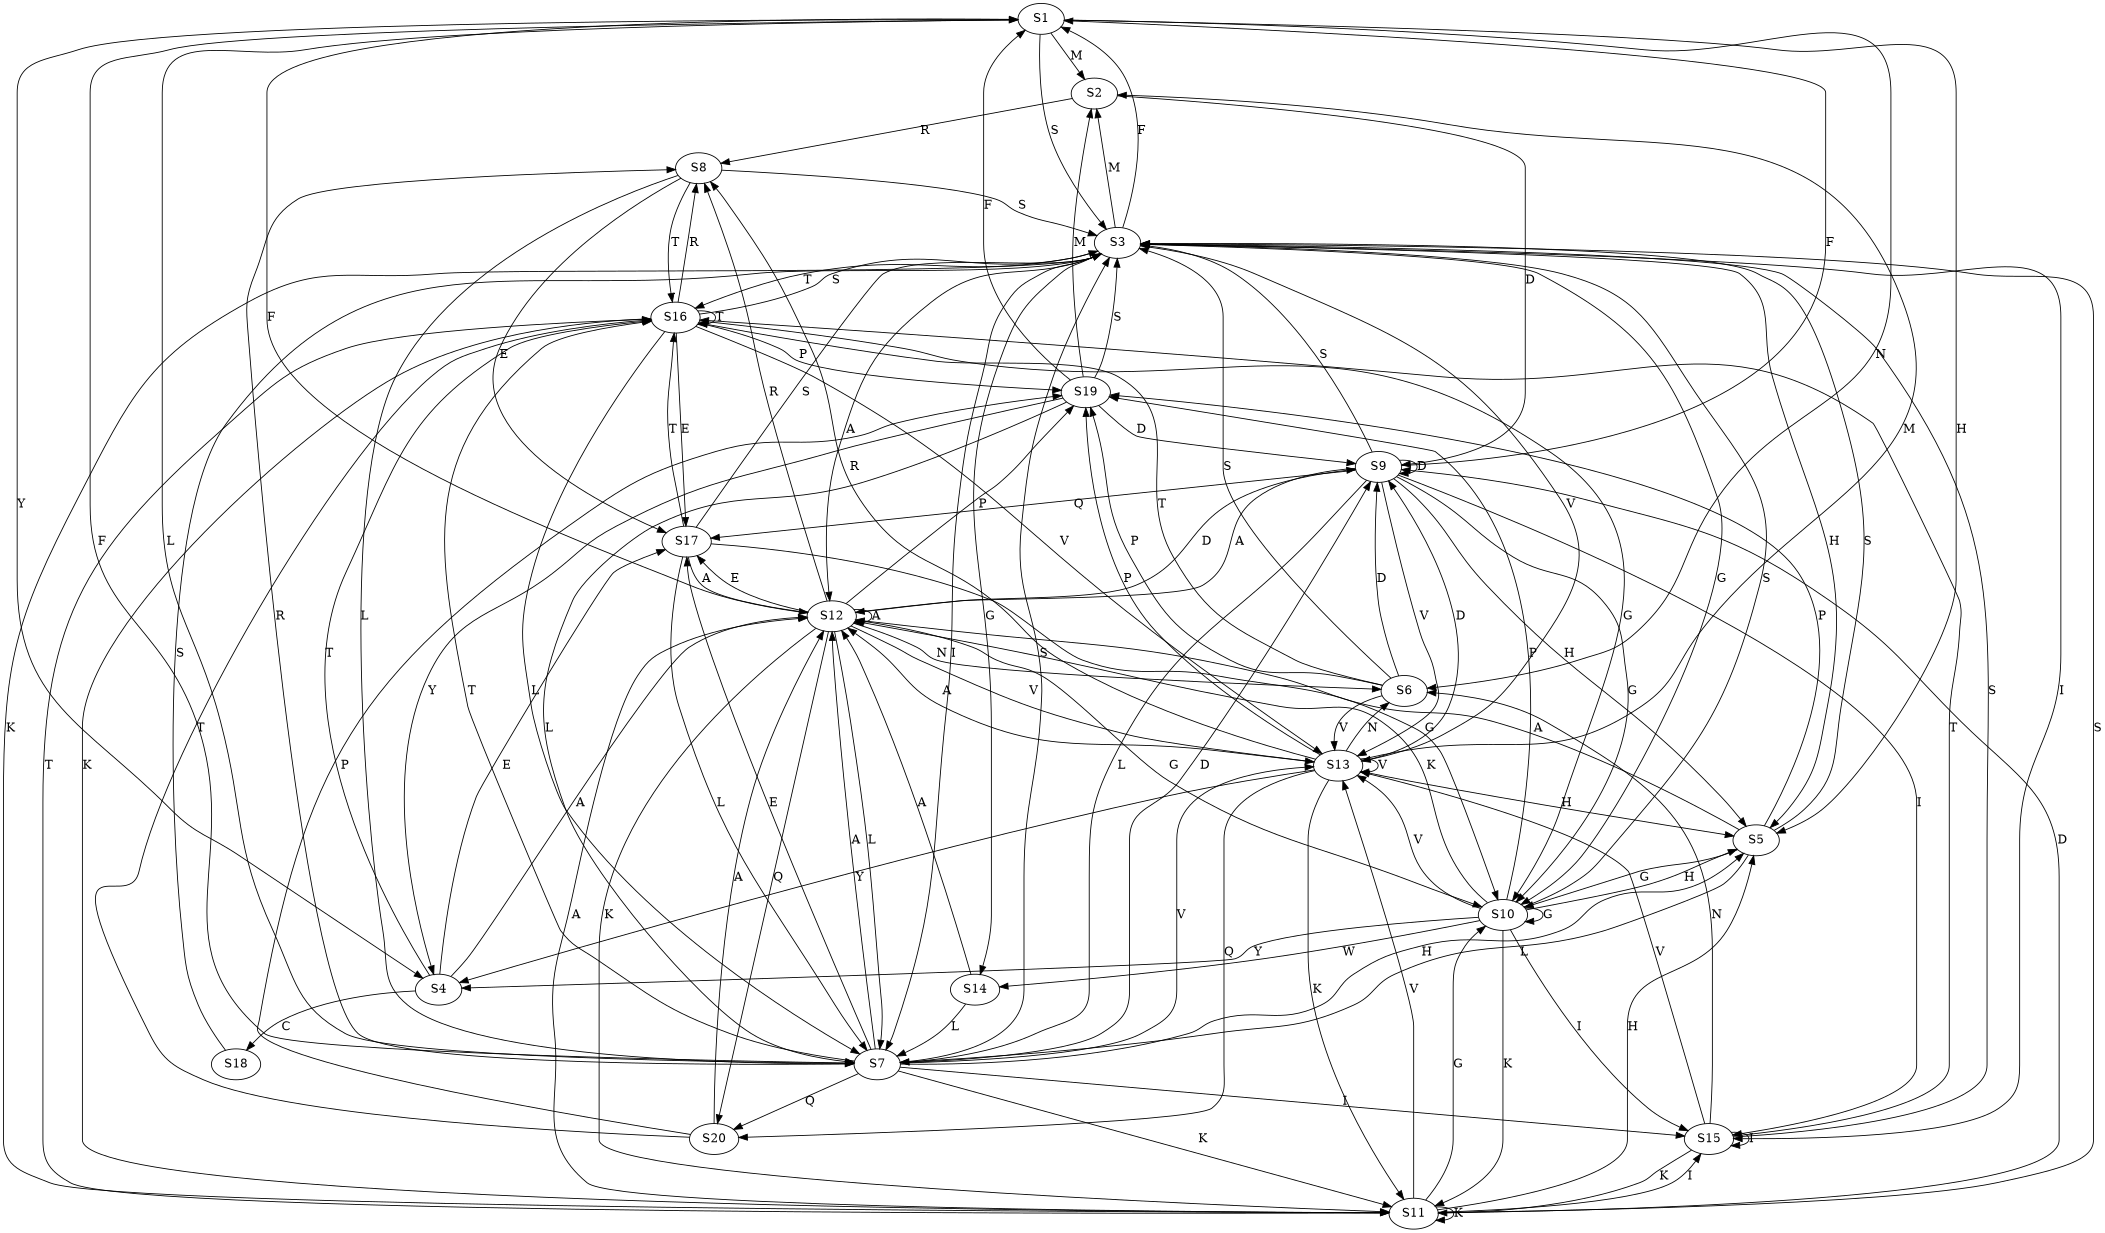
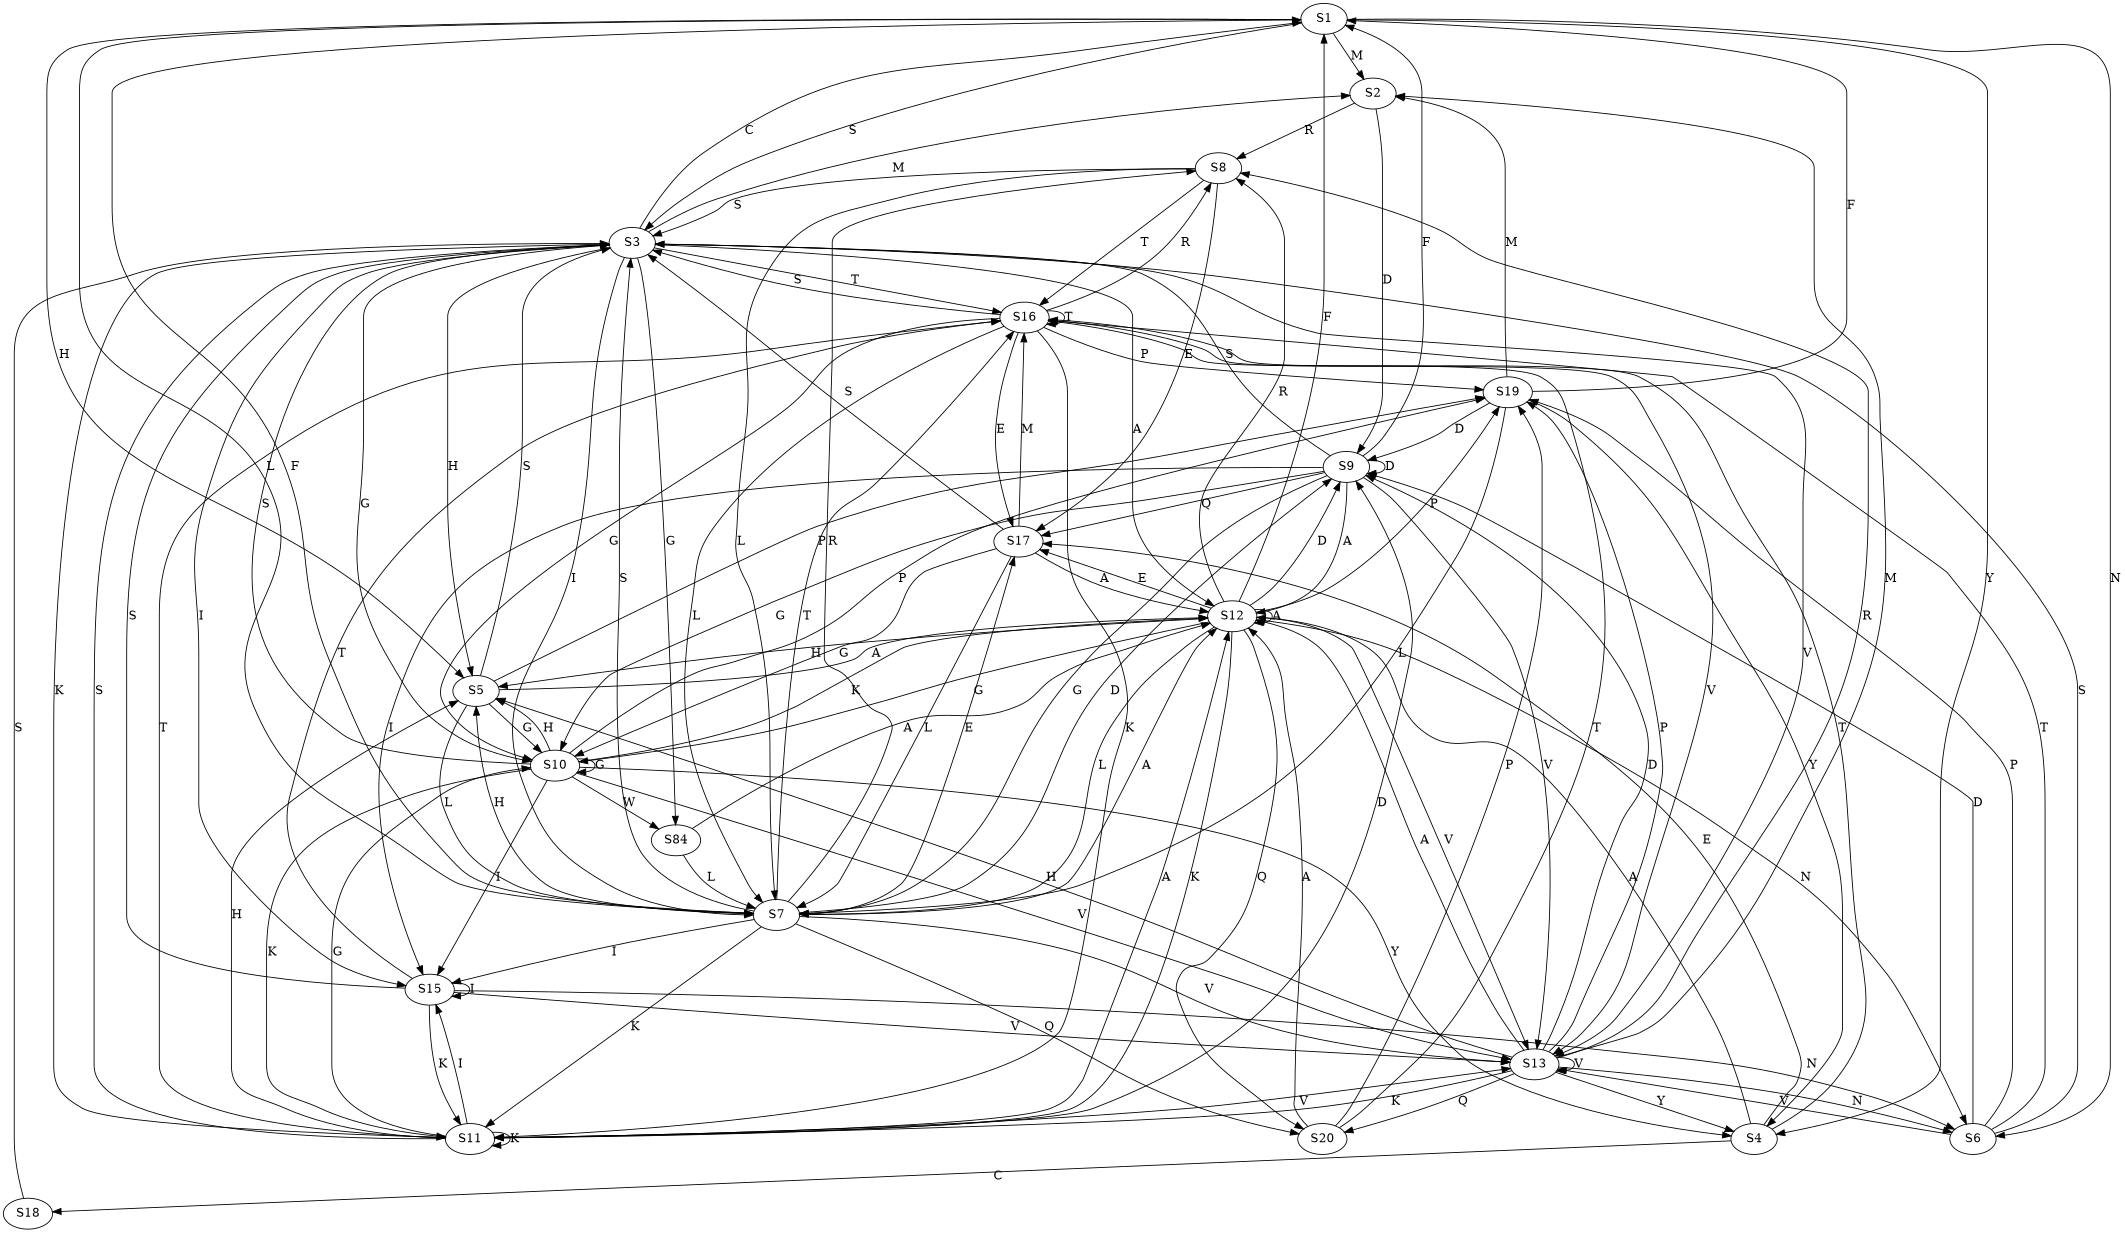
edge "S3" -> "S1": label "F" -> "C"
edge "S19" -> "S3": removed, label "S"
edge "S17" -> "S16": label "T" -> "M"
edge "S9" -> "S5": now "S12" -> "S5"
edge "S9" -> "S7": label "L" -> "G"
node "S14": label "S14" -> "S84"
